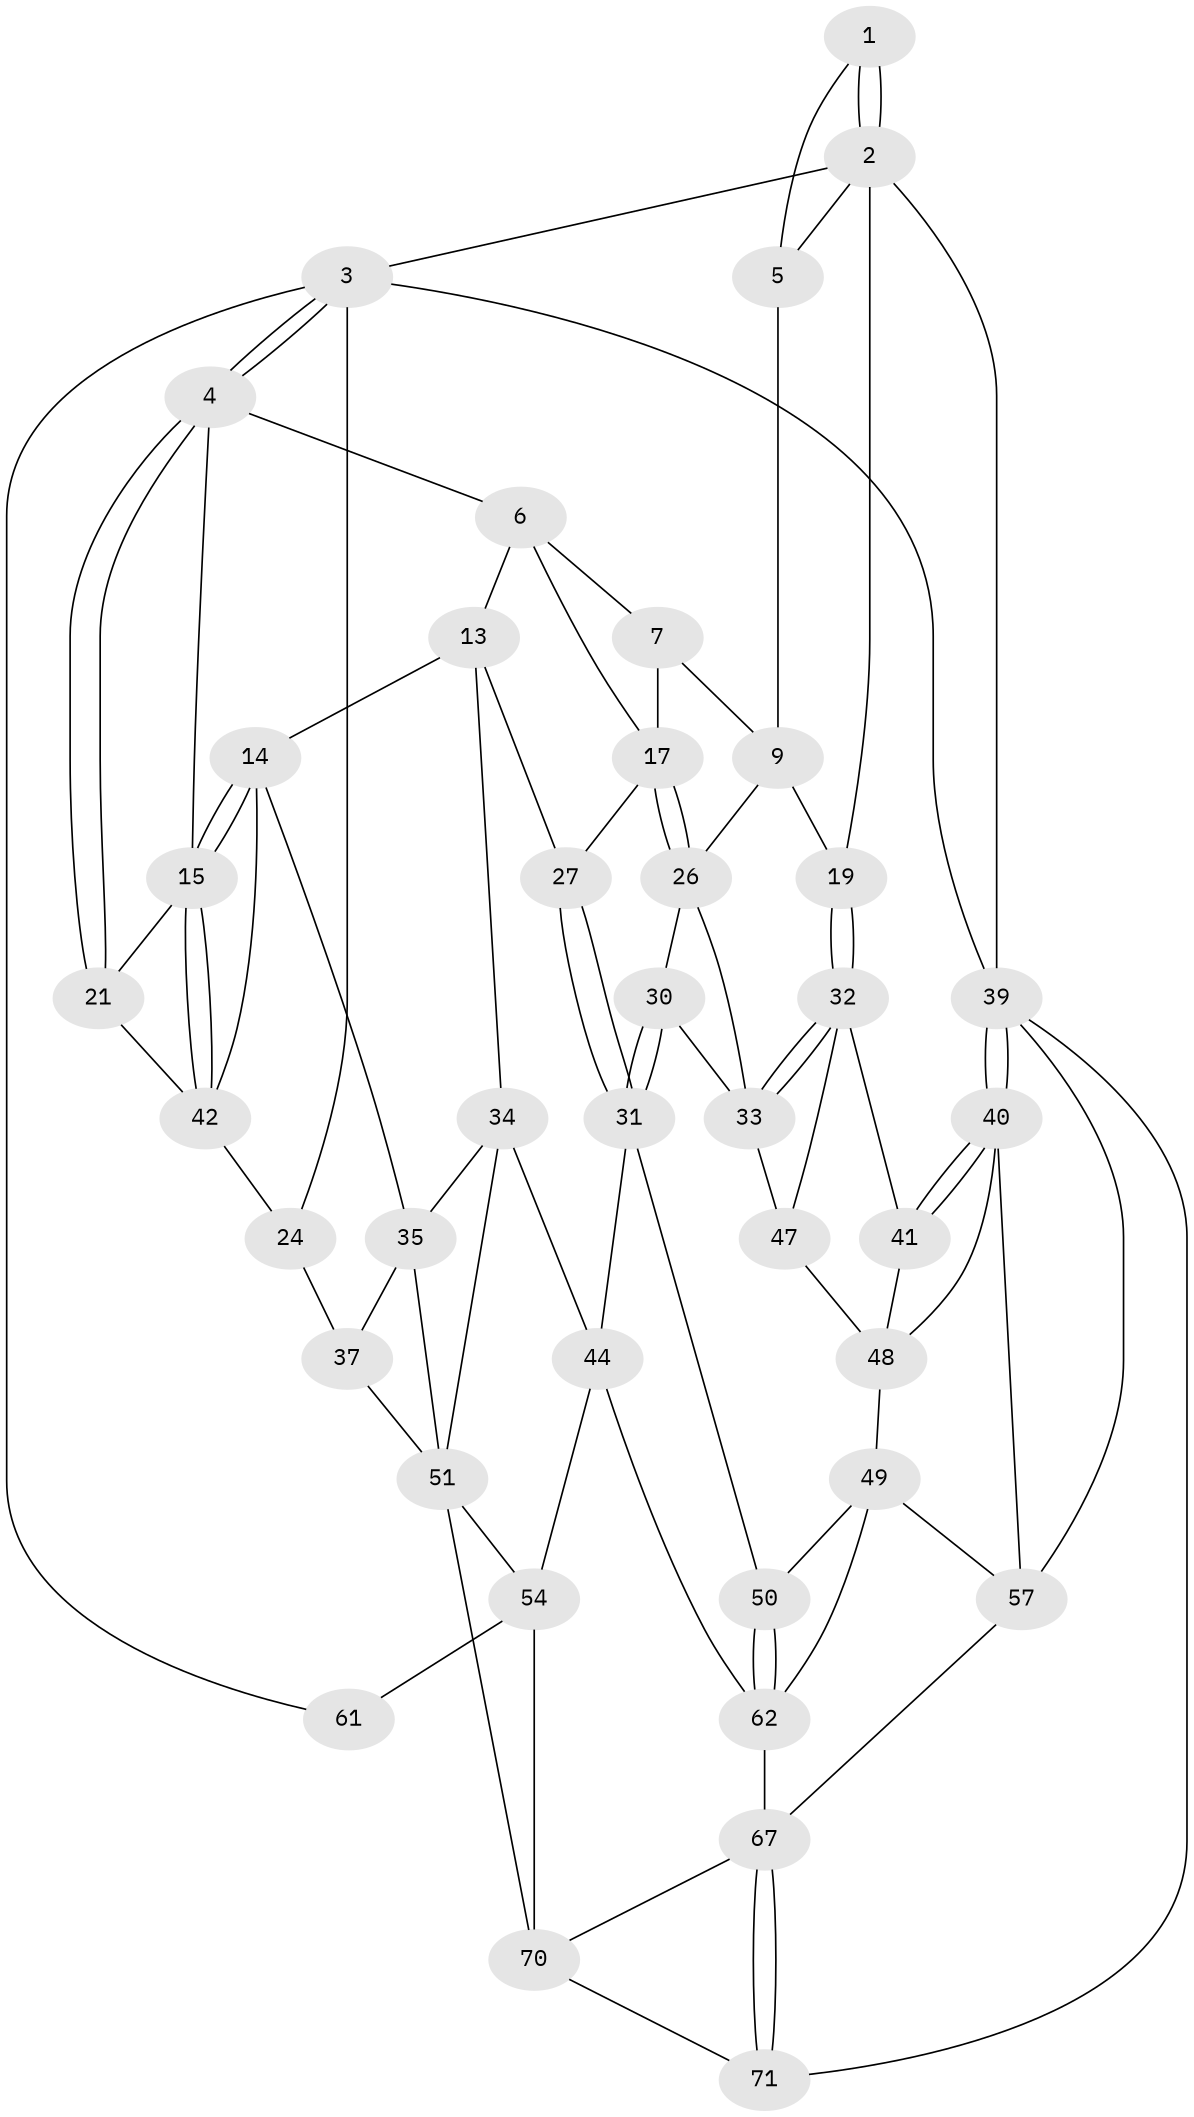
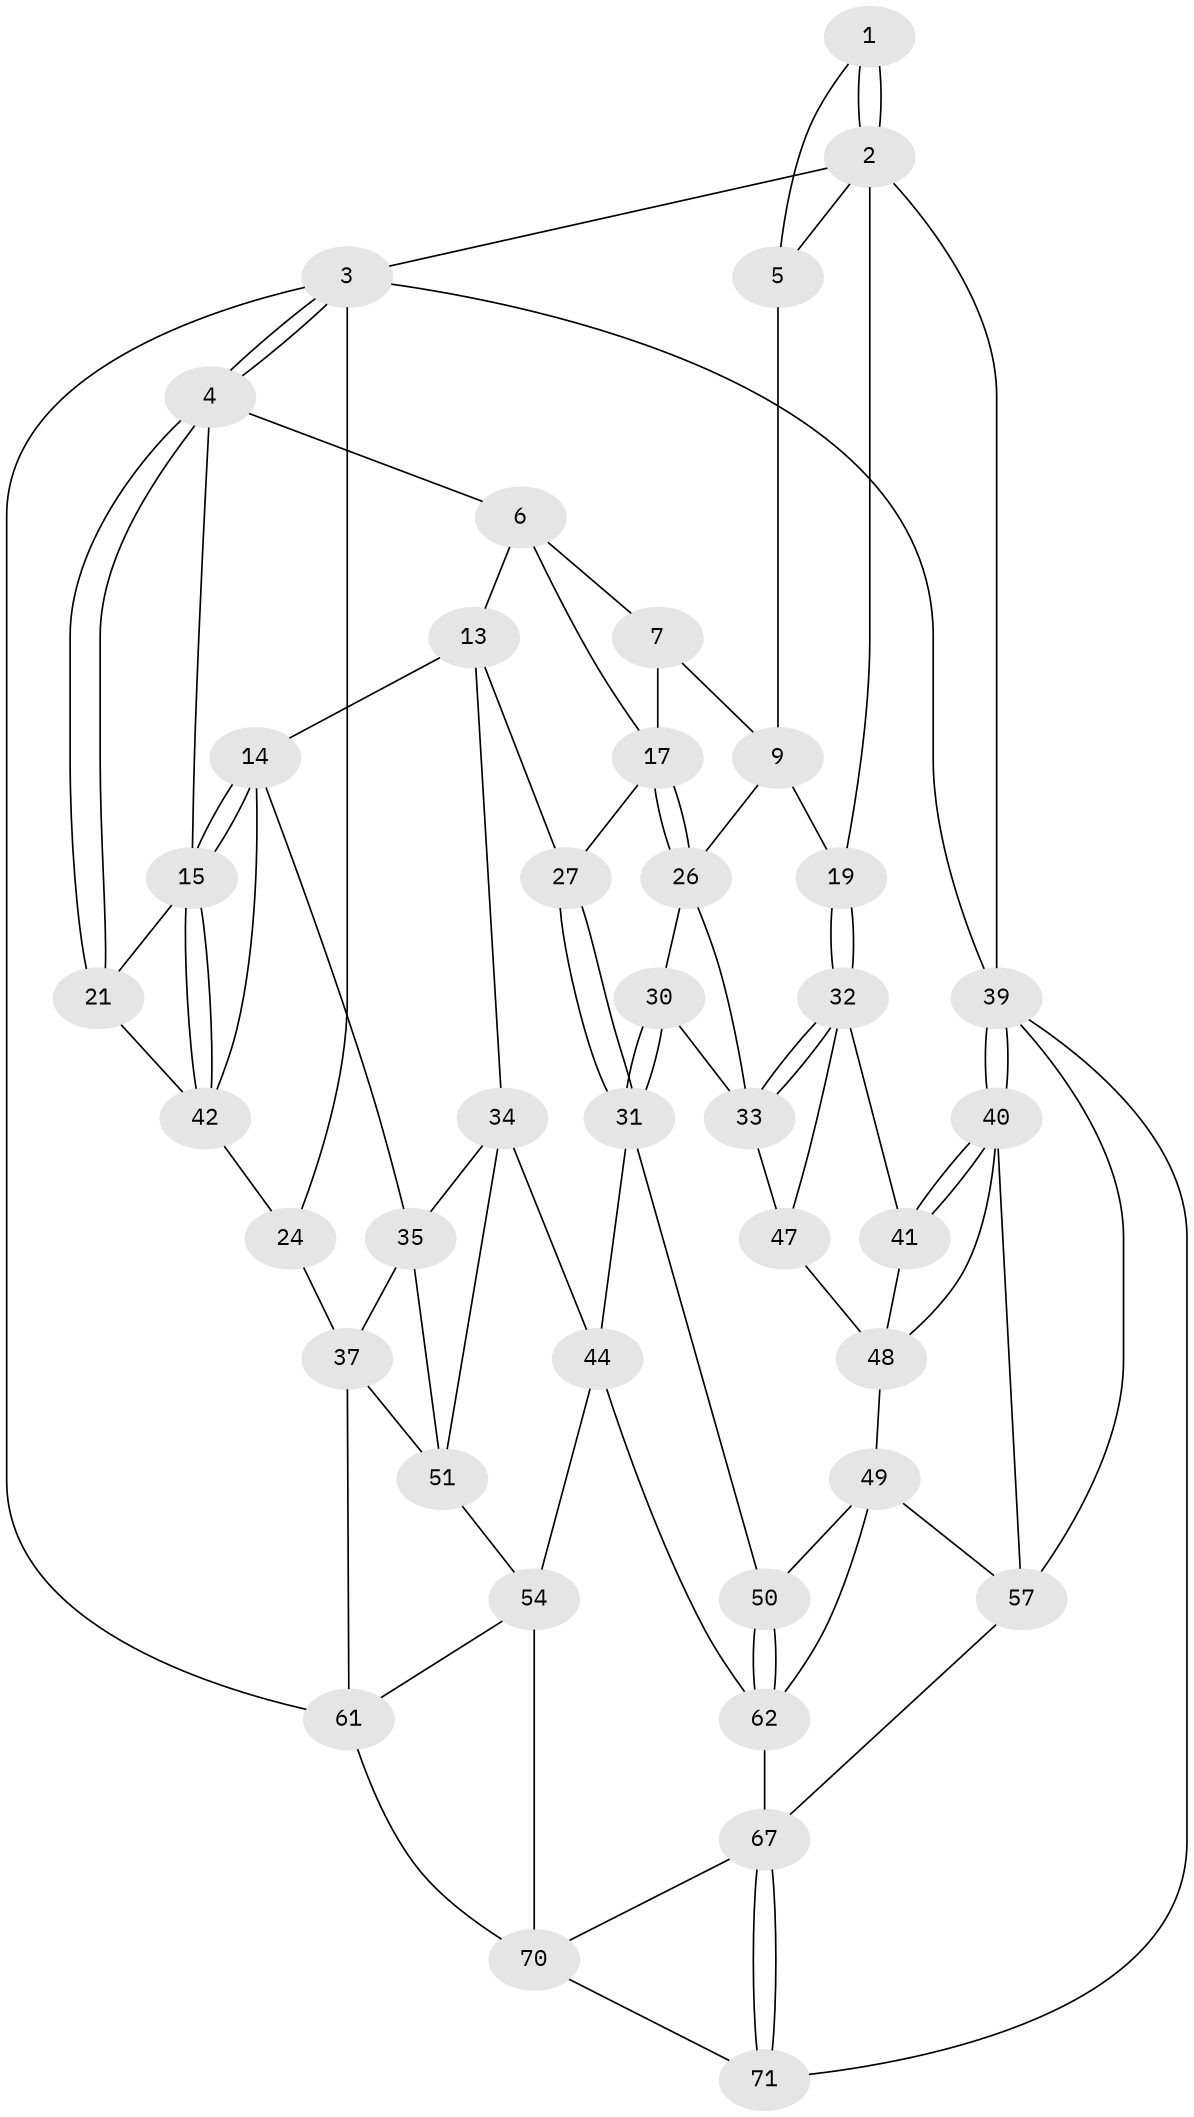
edge "37" -- "61": added
edge "51" -- "70": now "61" -- "70"
